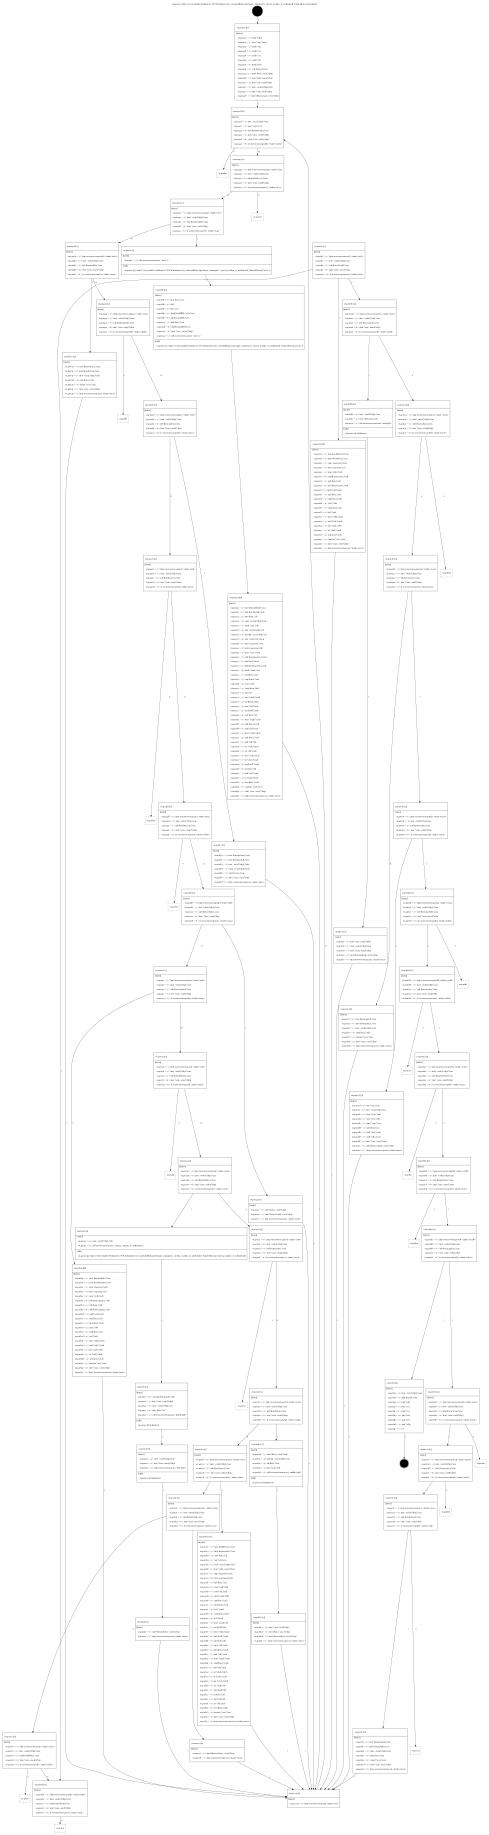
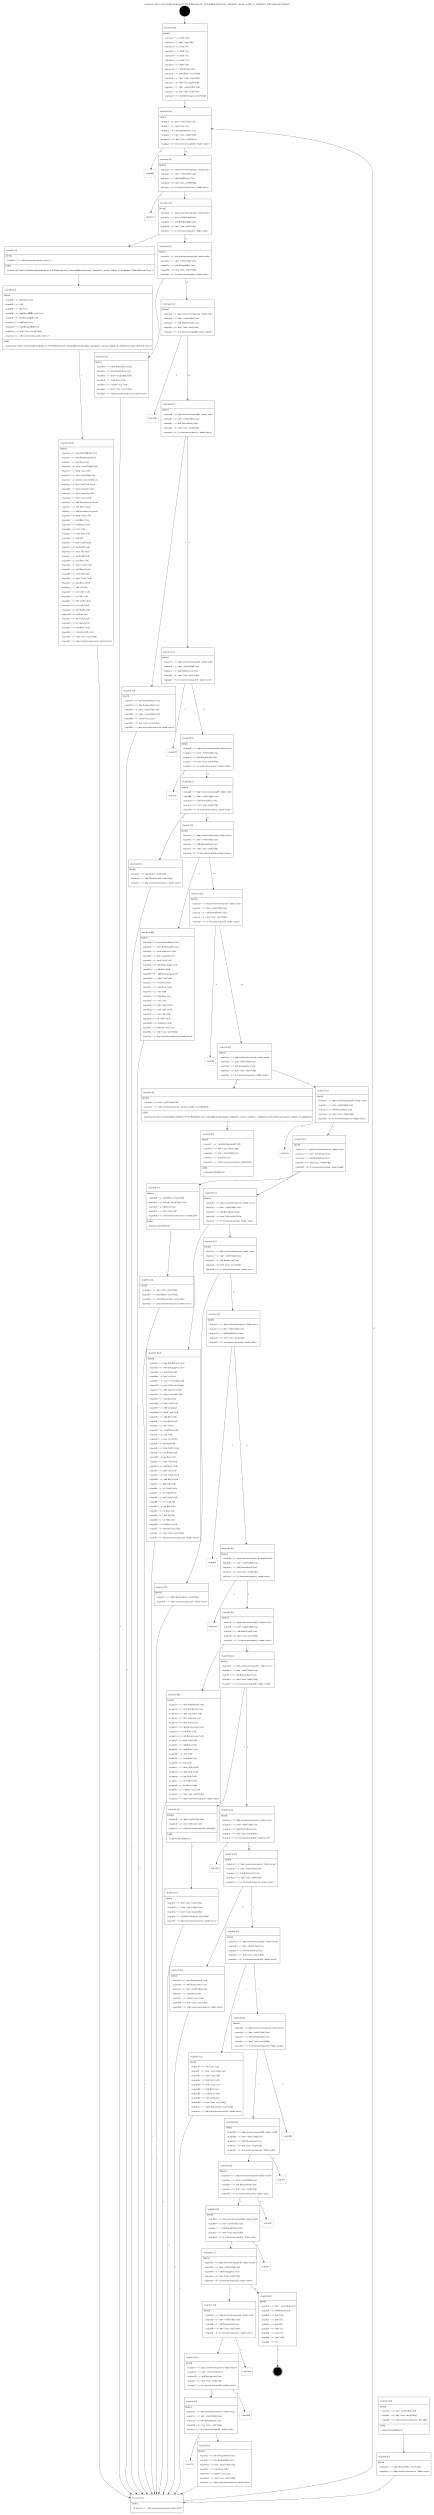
edge "0x4015f2 [25]" -> "0x4015d9 [25]": reversed
edge "0x4019f7 [23]" -> "0x401a0e [15]": removed, label "1"
